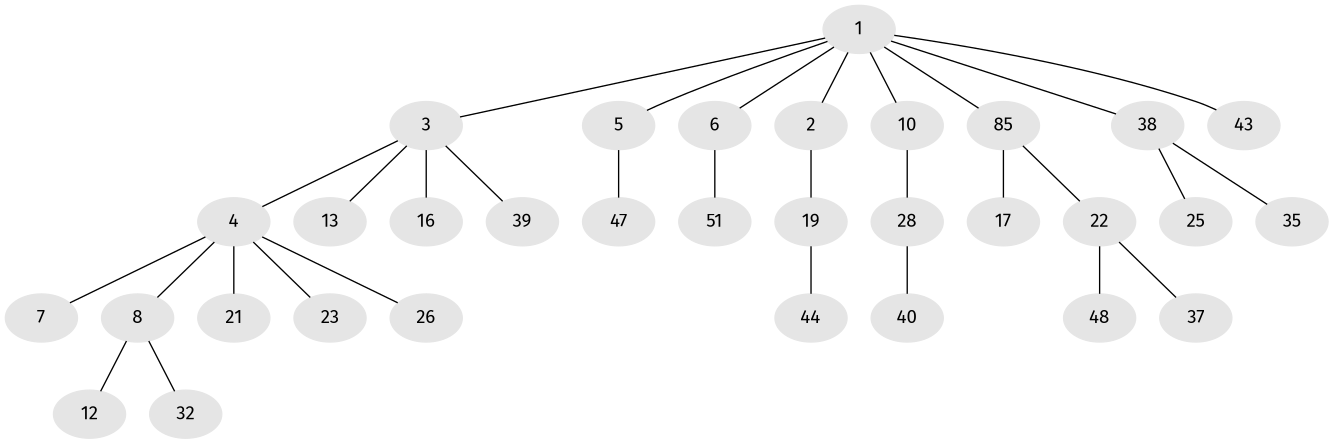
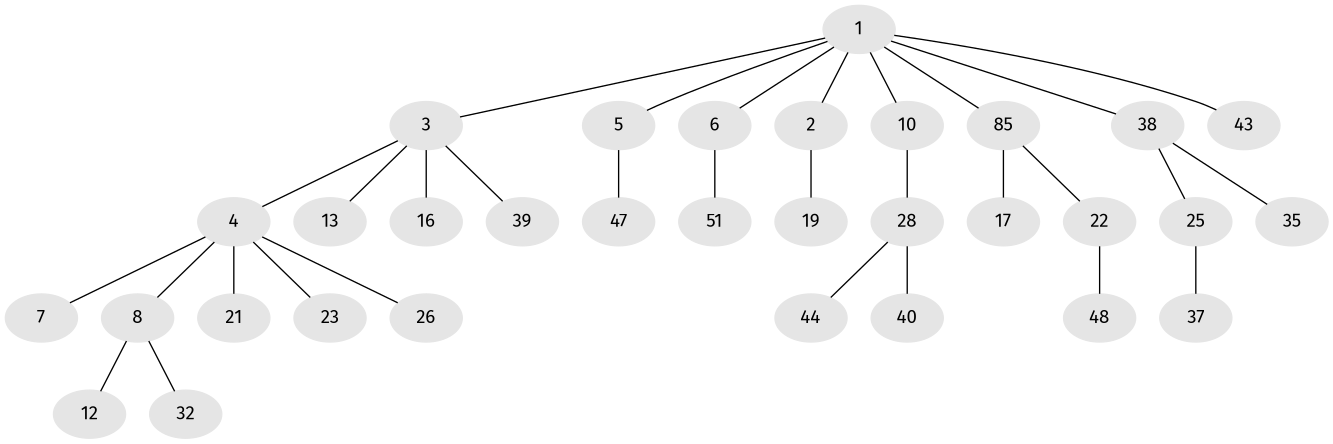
edge "19" -- "44": now "28" -- "44"
edge "22" -- "37": now "25" -- "37"
